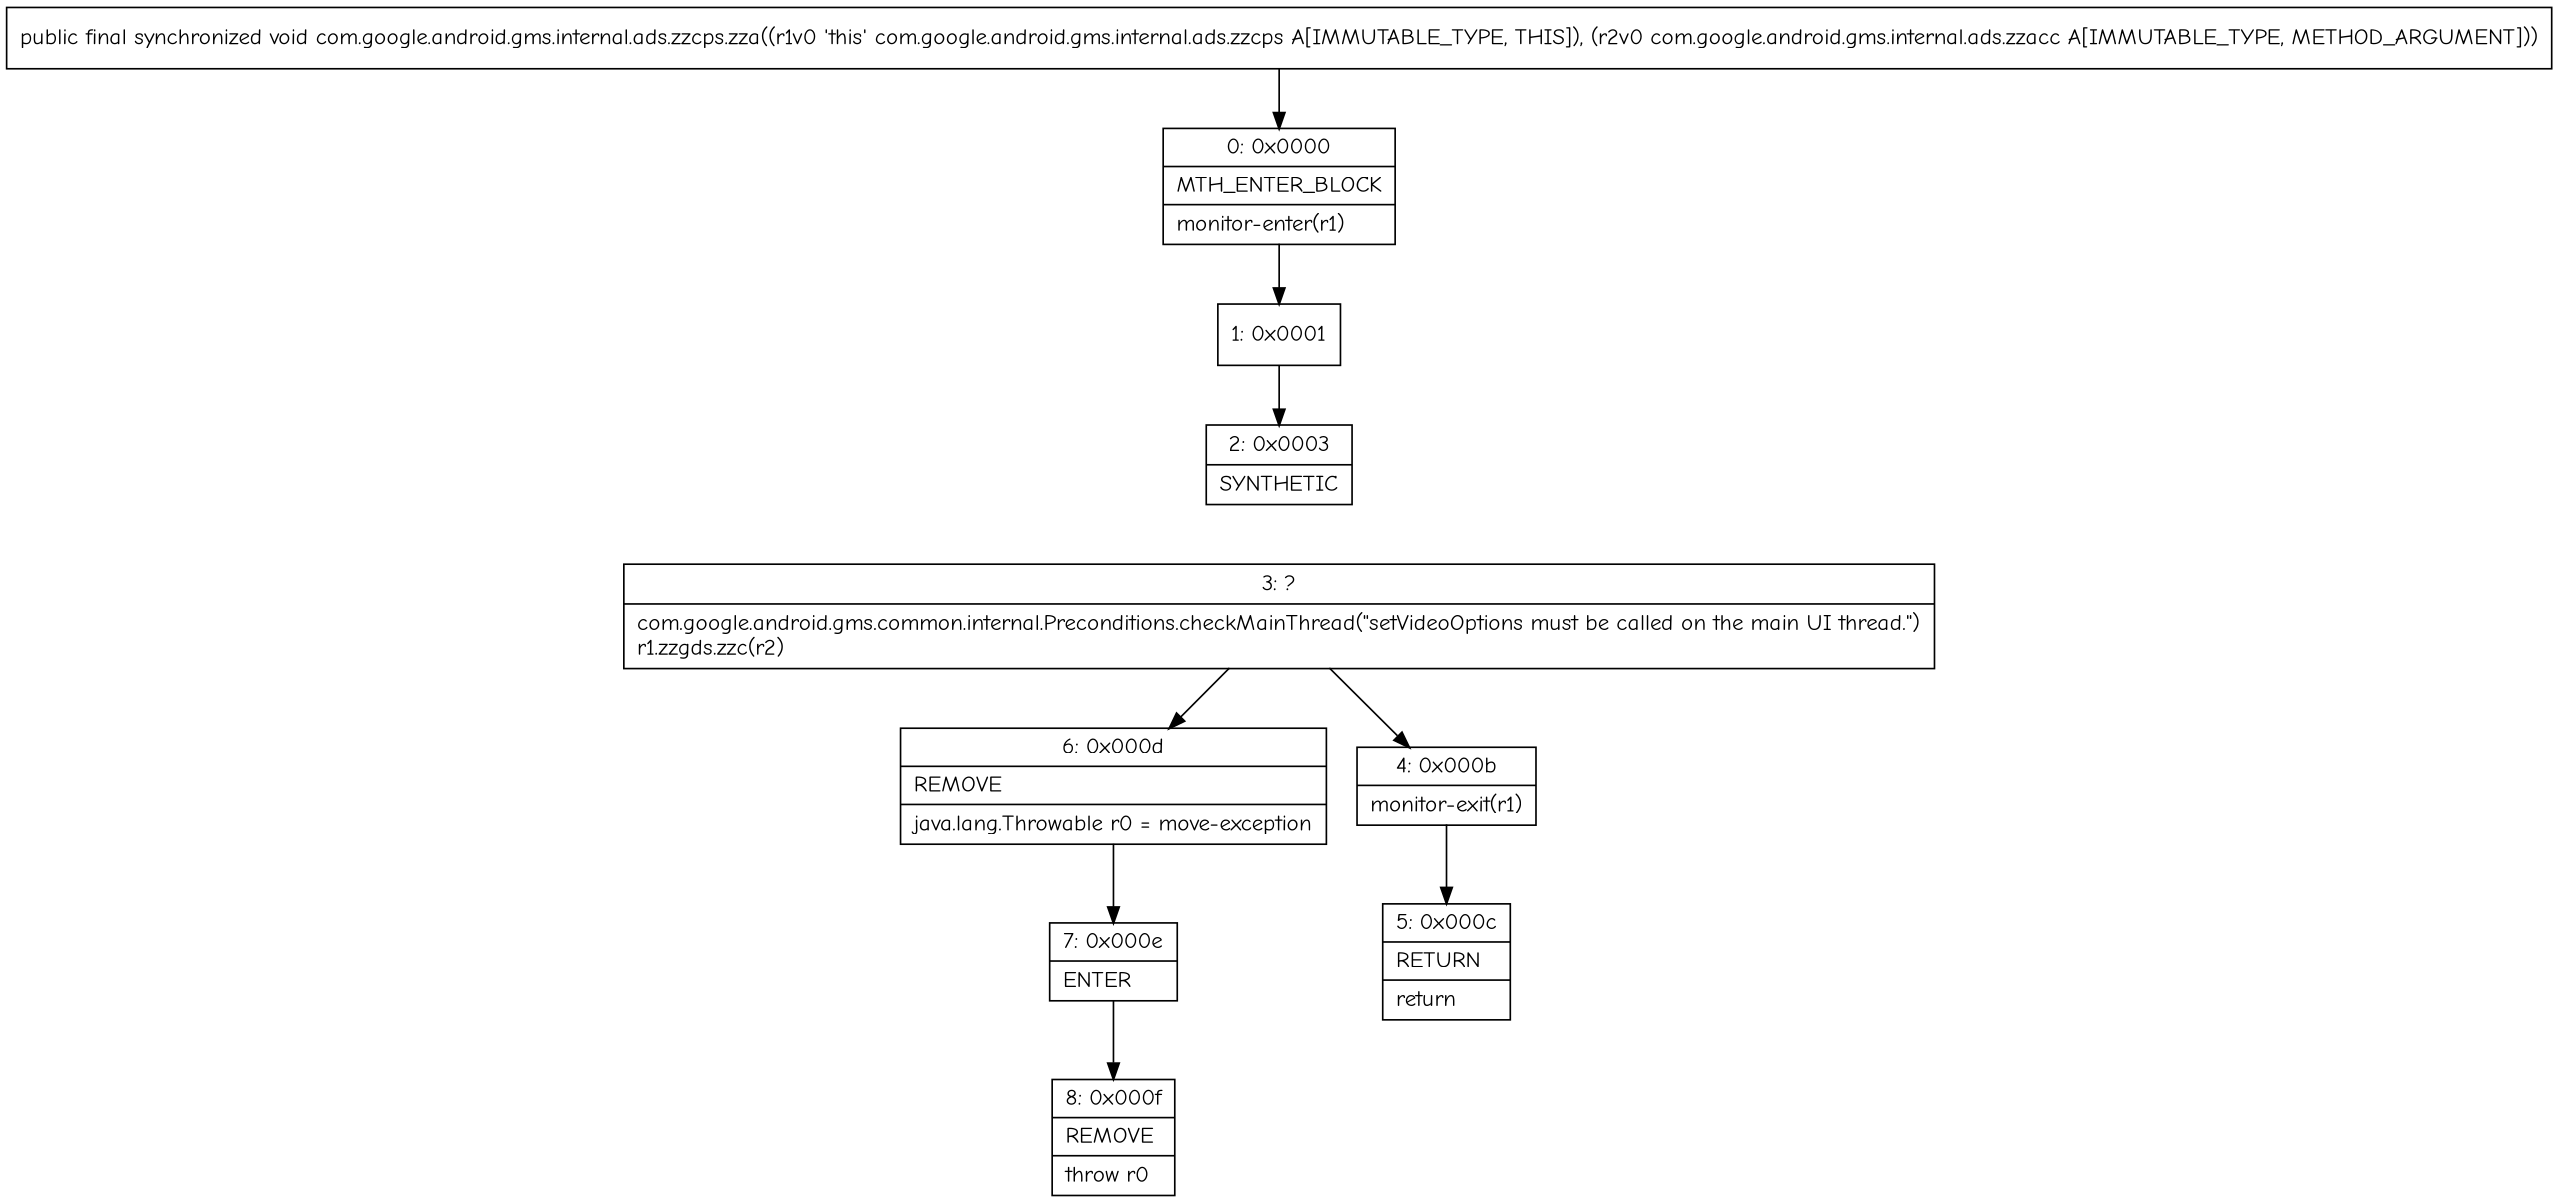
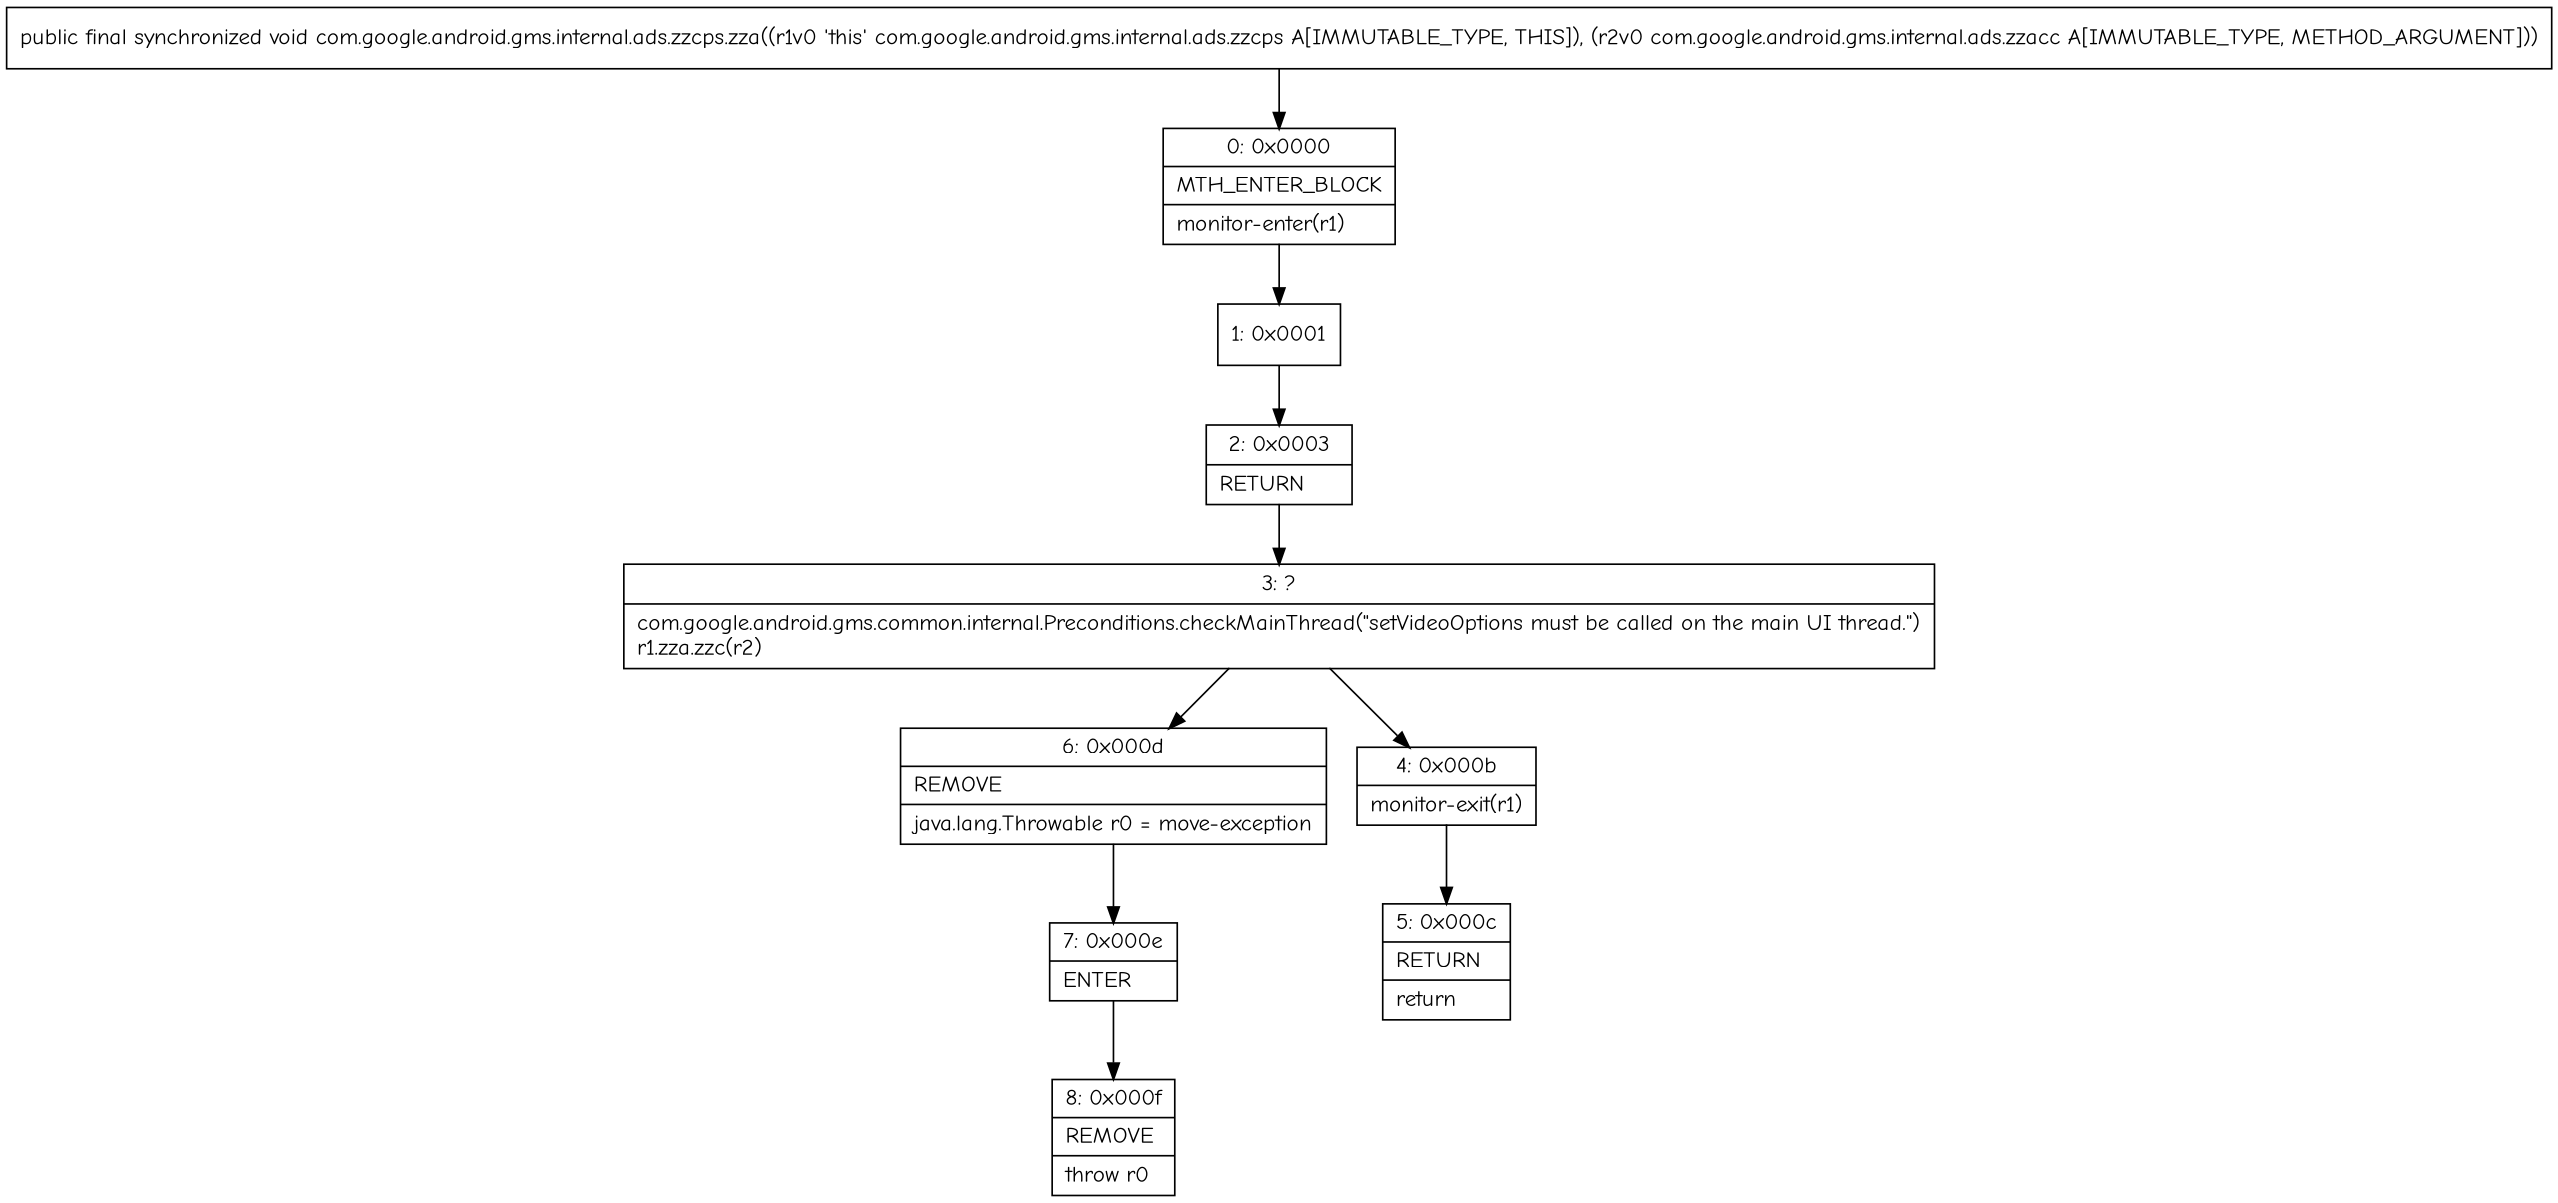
node "2: 0x0003": text "SYNTHETIC" -> "RETURN"
edge "2: 0x0003" -> "3: ?": added
node "3: ?": text "r1.zzgds.zzc(r2)" -> "r1.zza.zzc(r2)"
